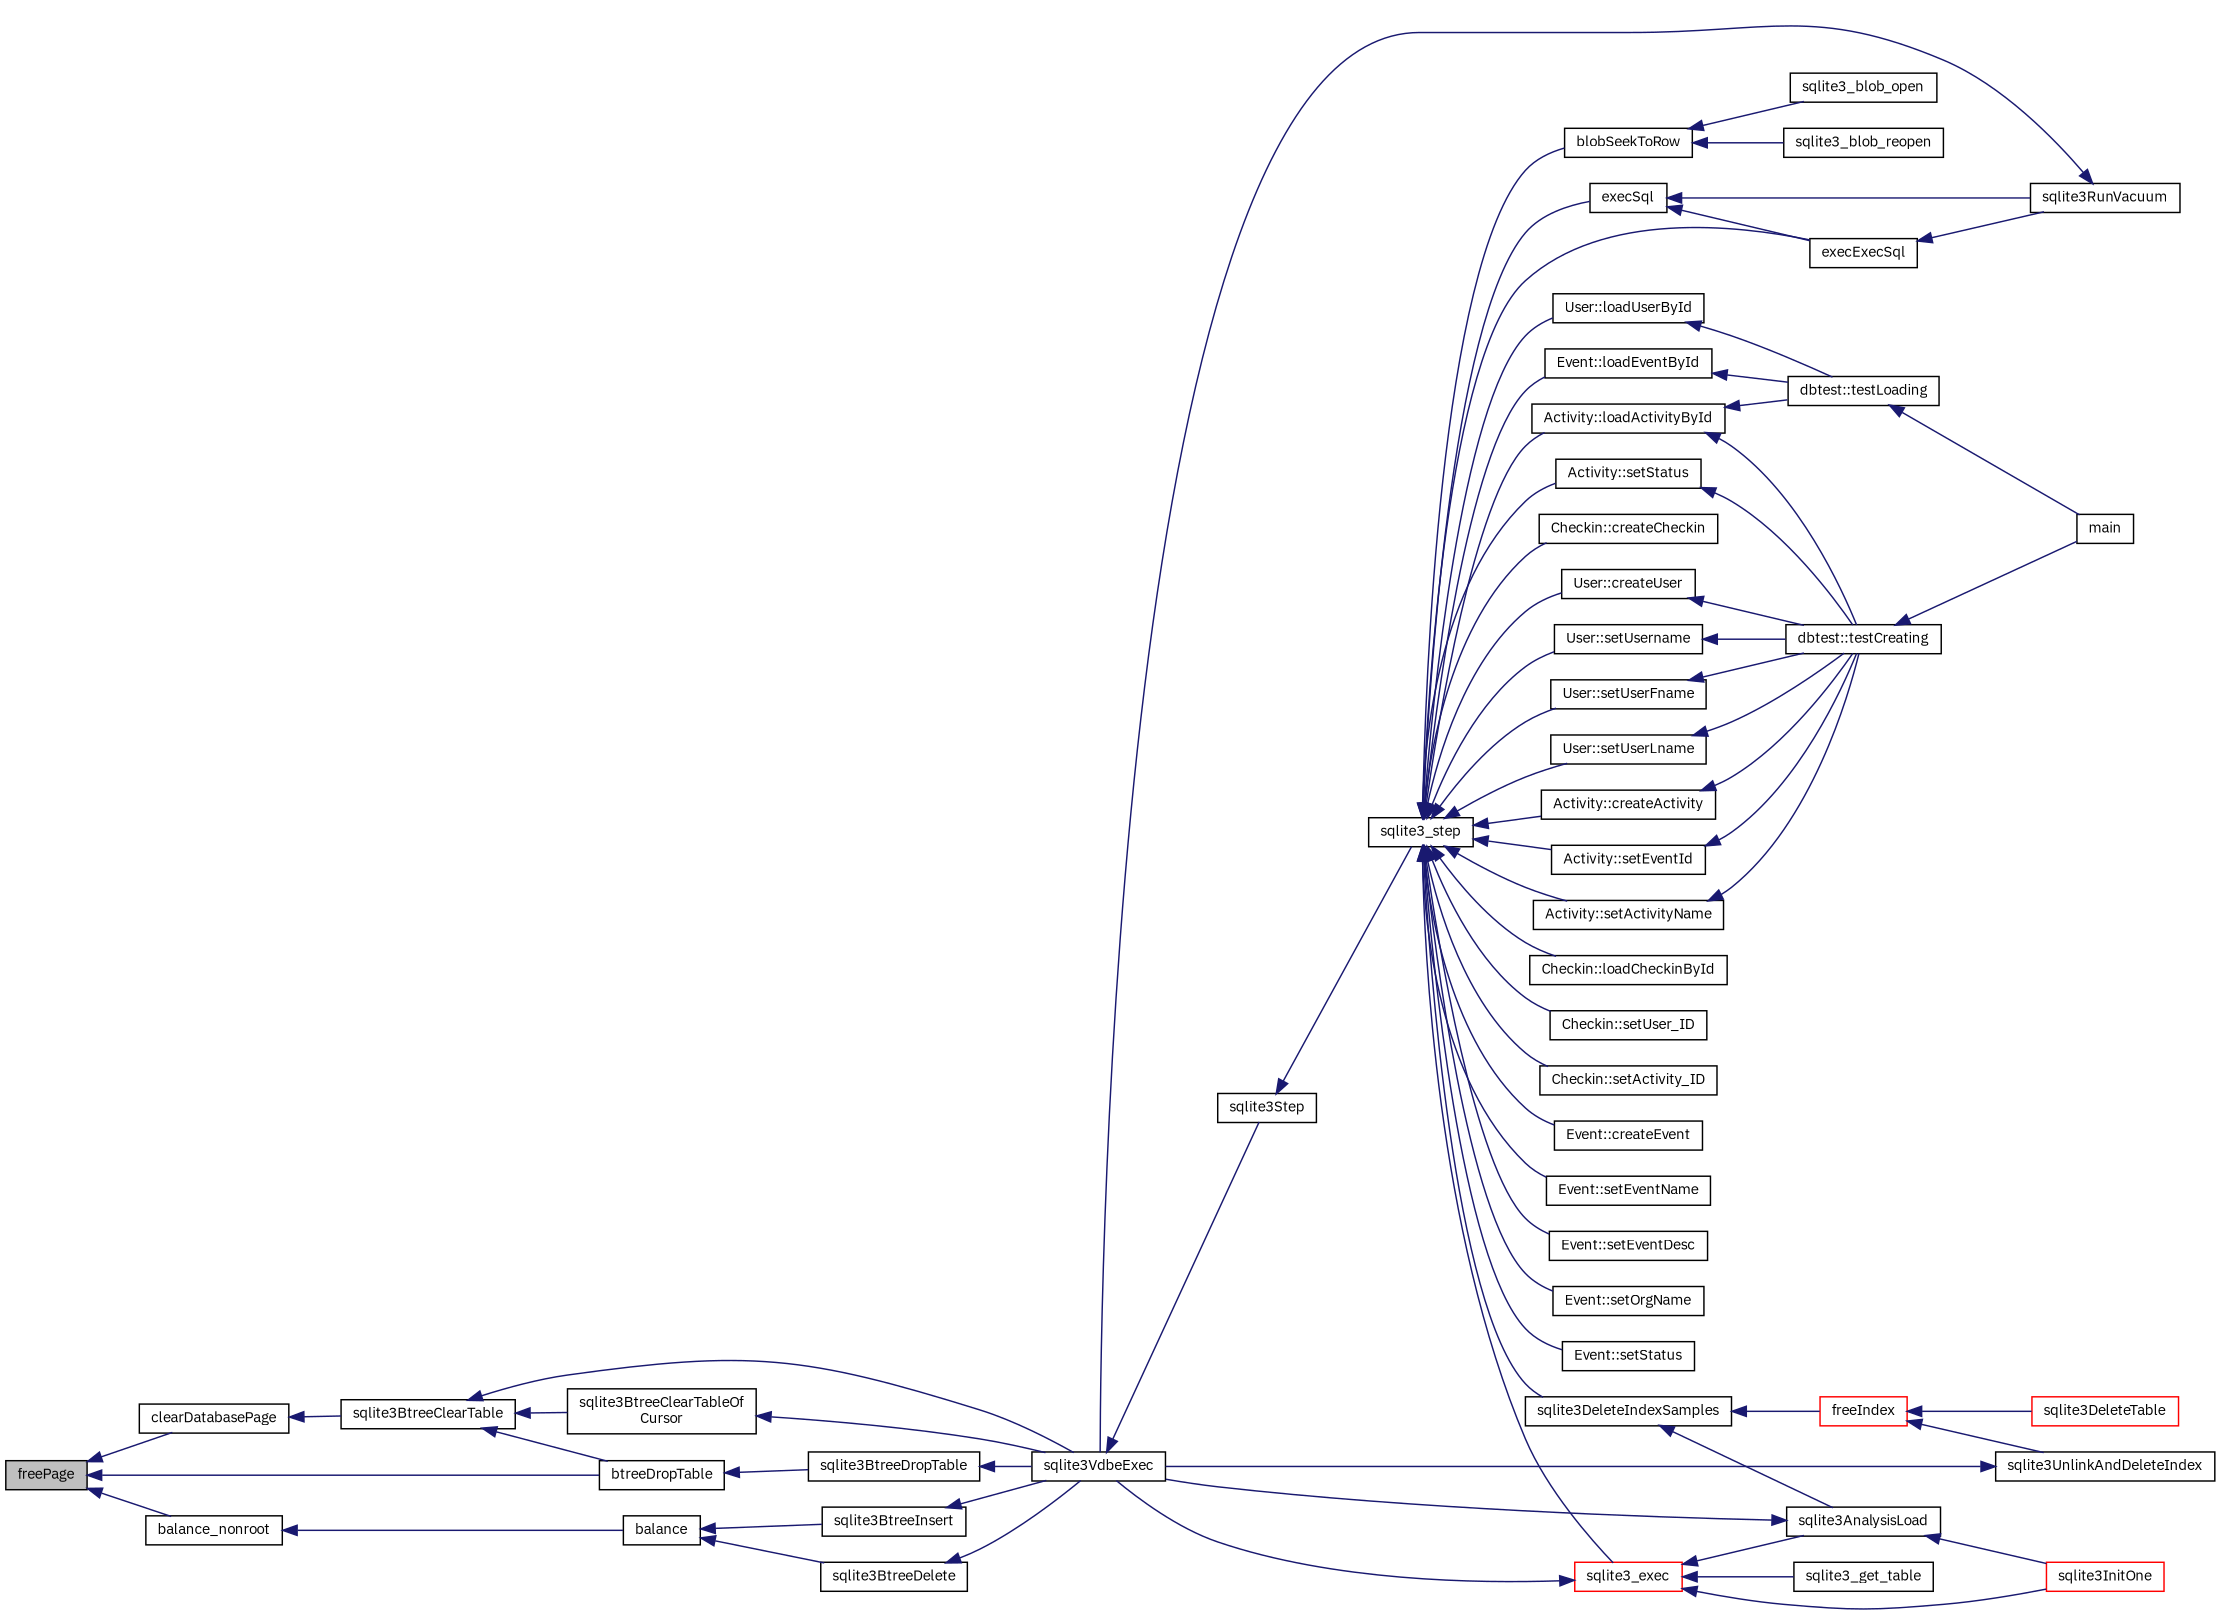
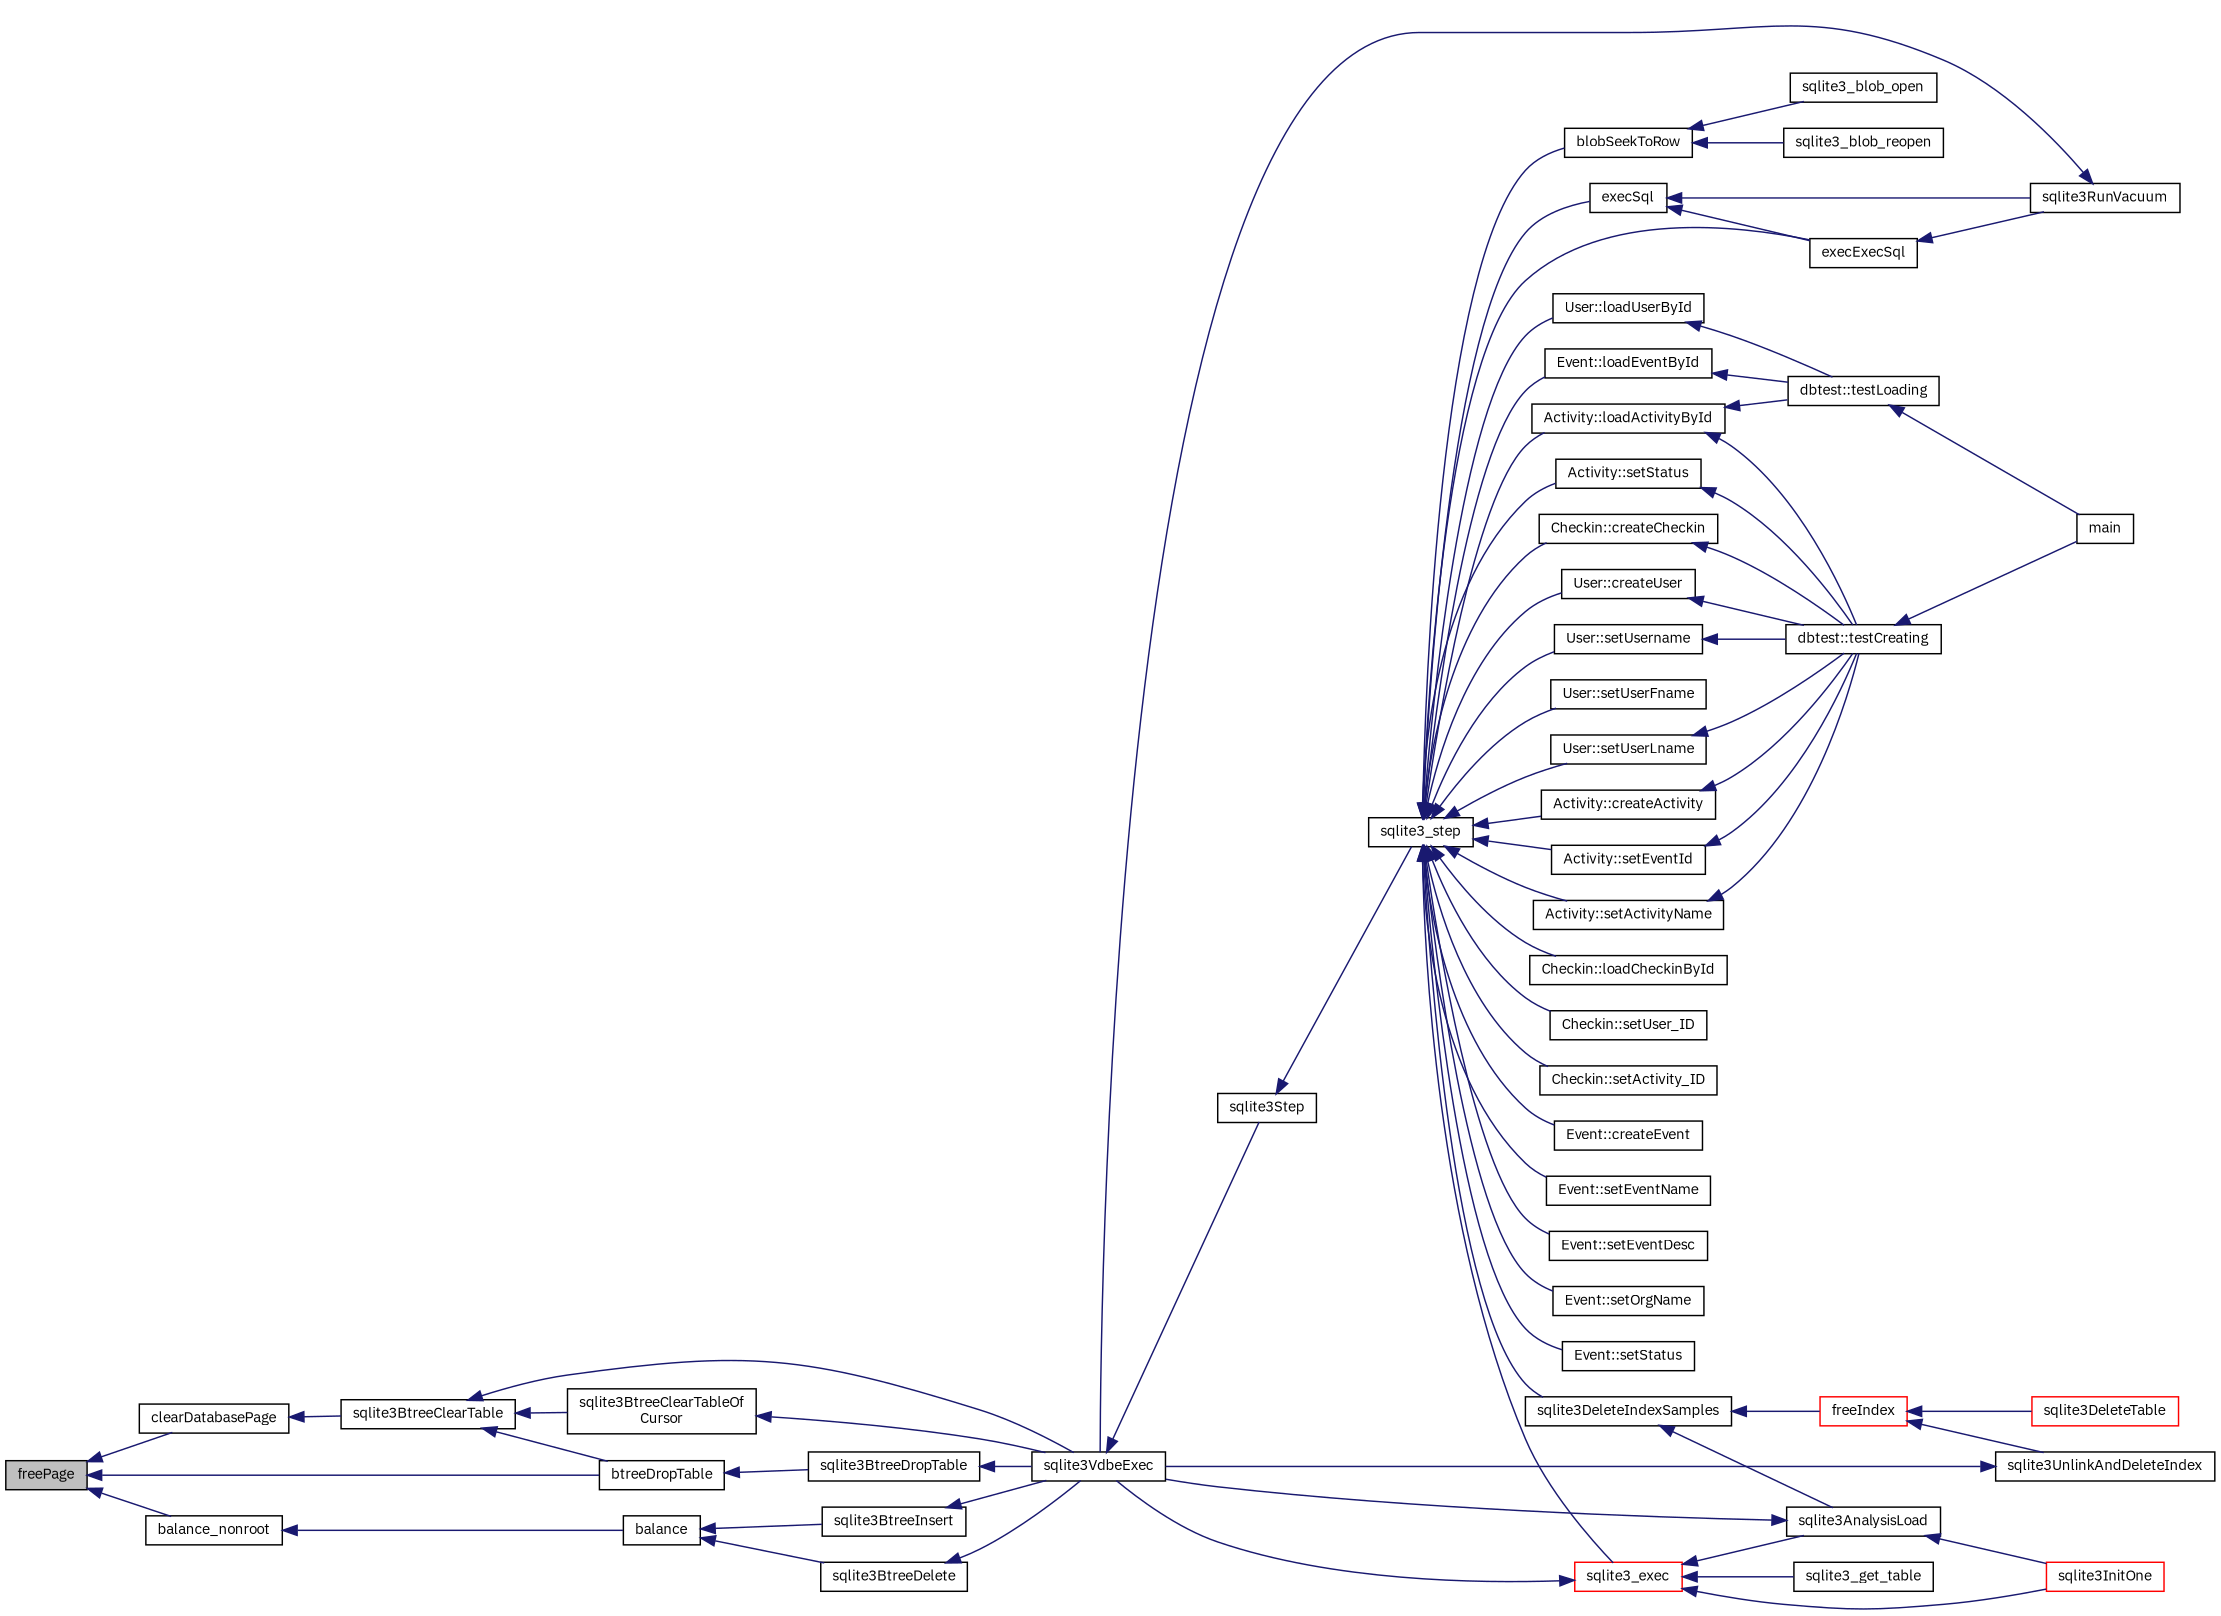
edge "dbtest::testCreating" -> "User::setUserFname": now "dbtest::testCreating" -> "Checkin::createCheckin"
